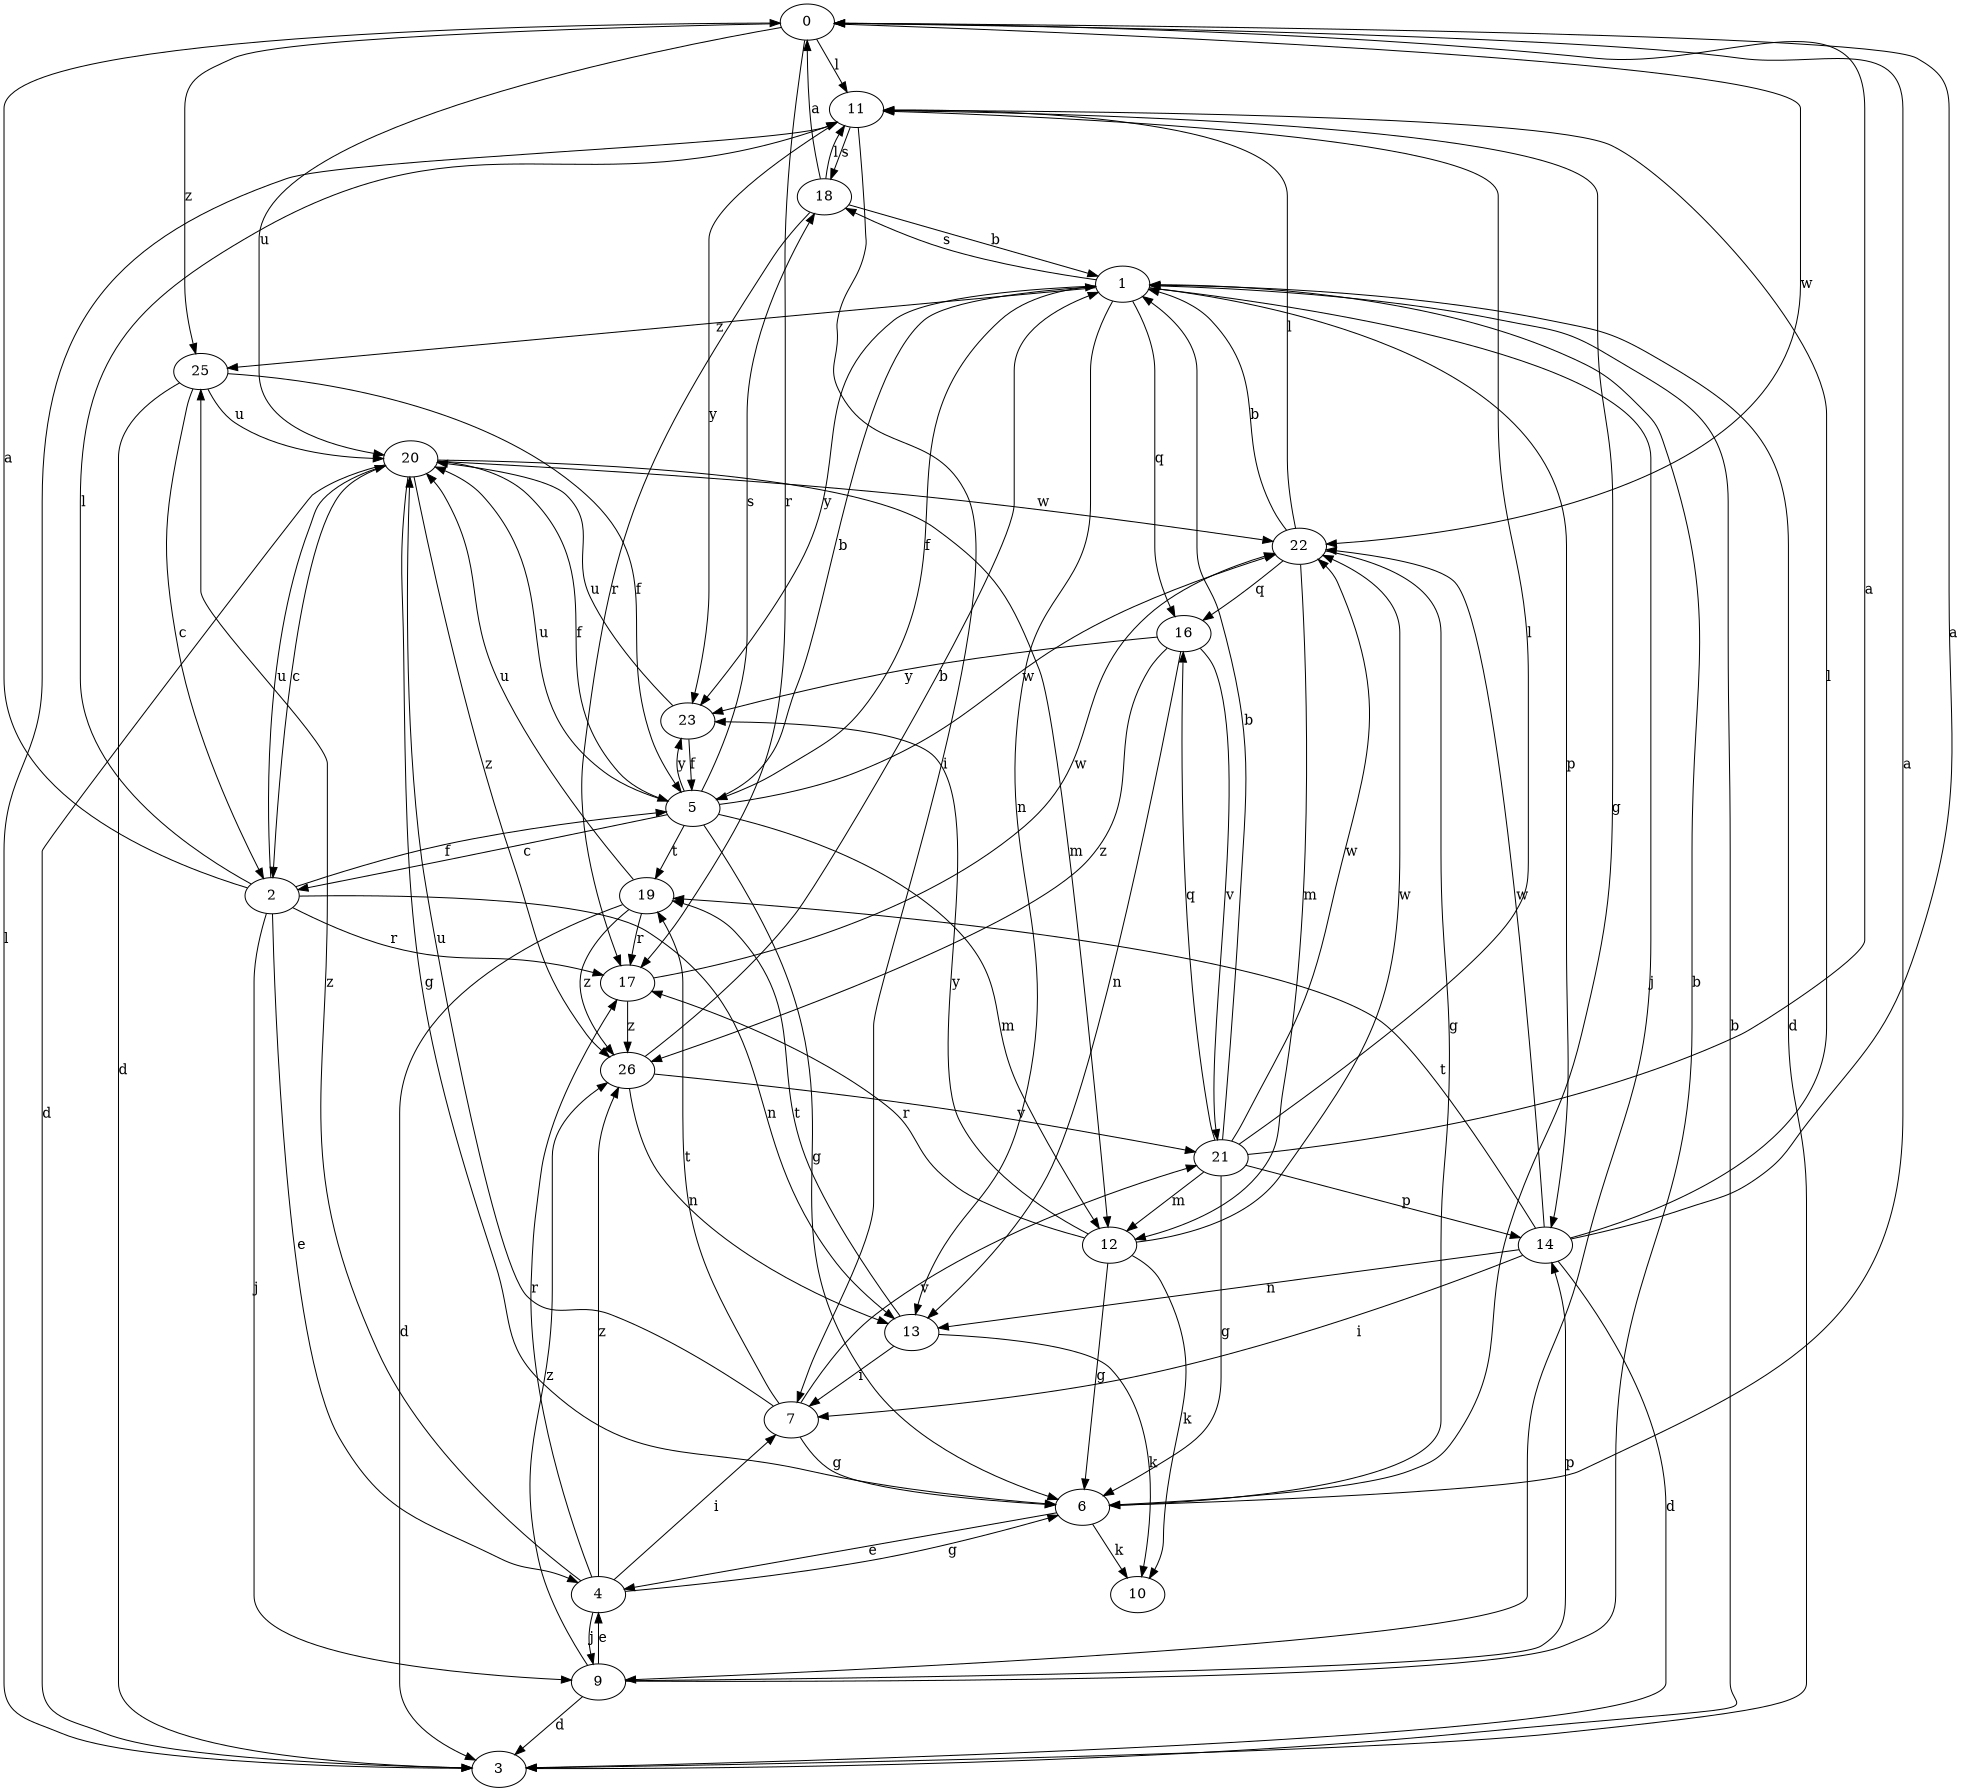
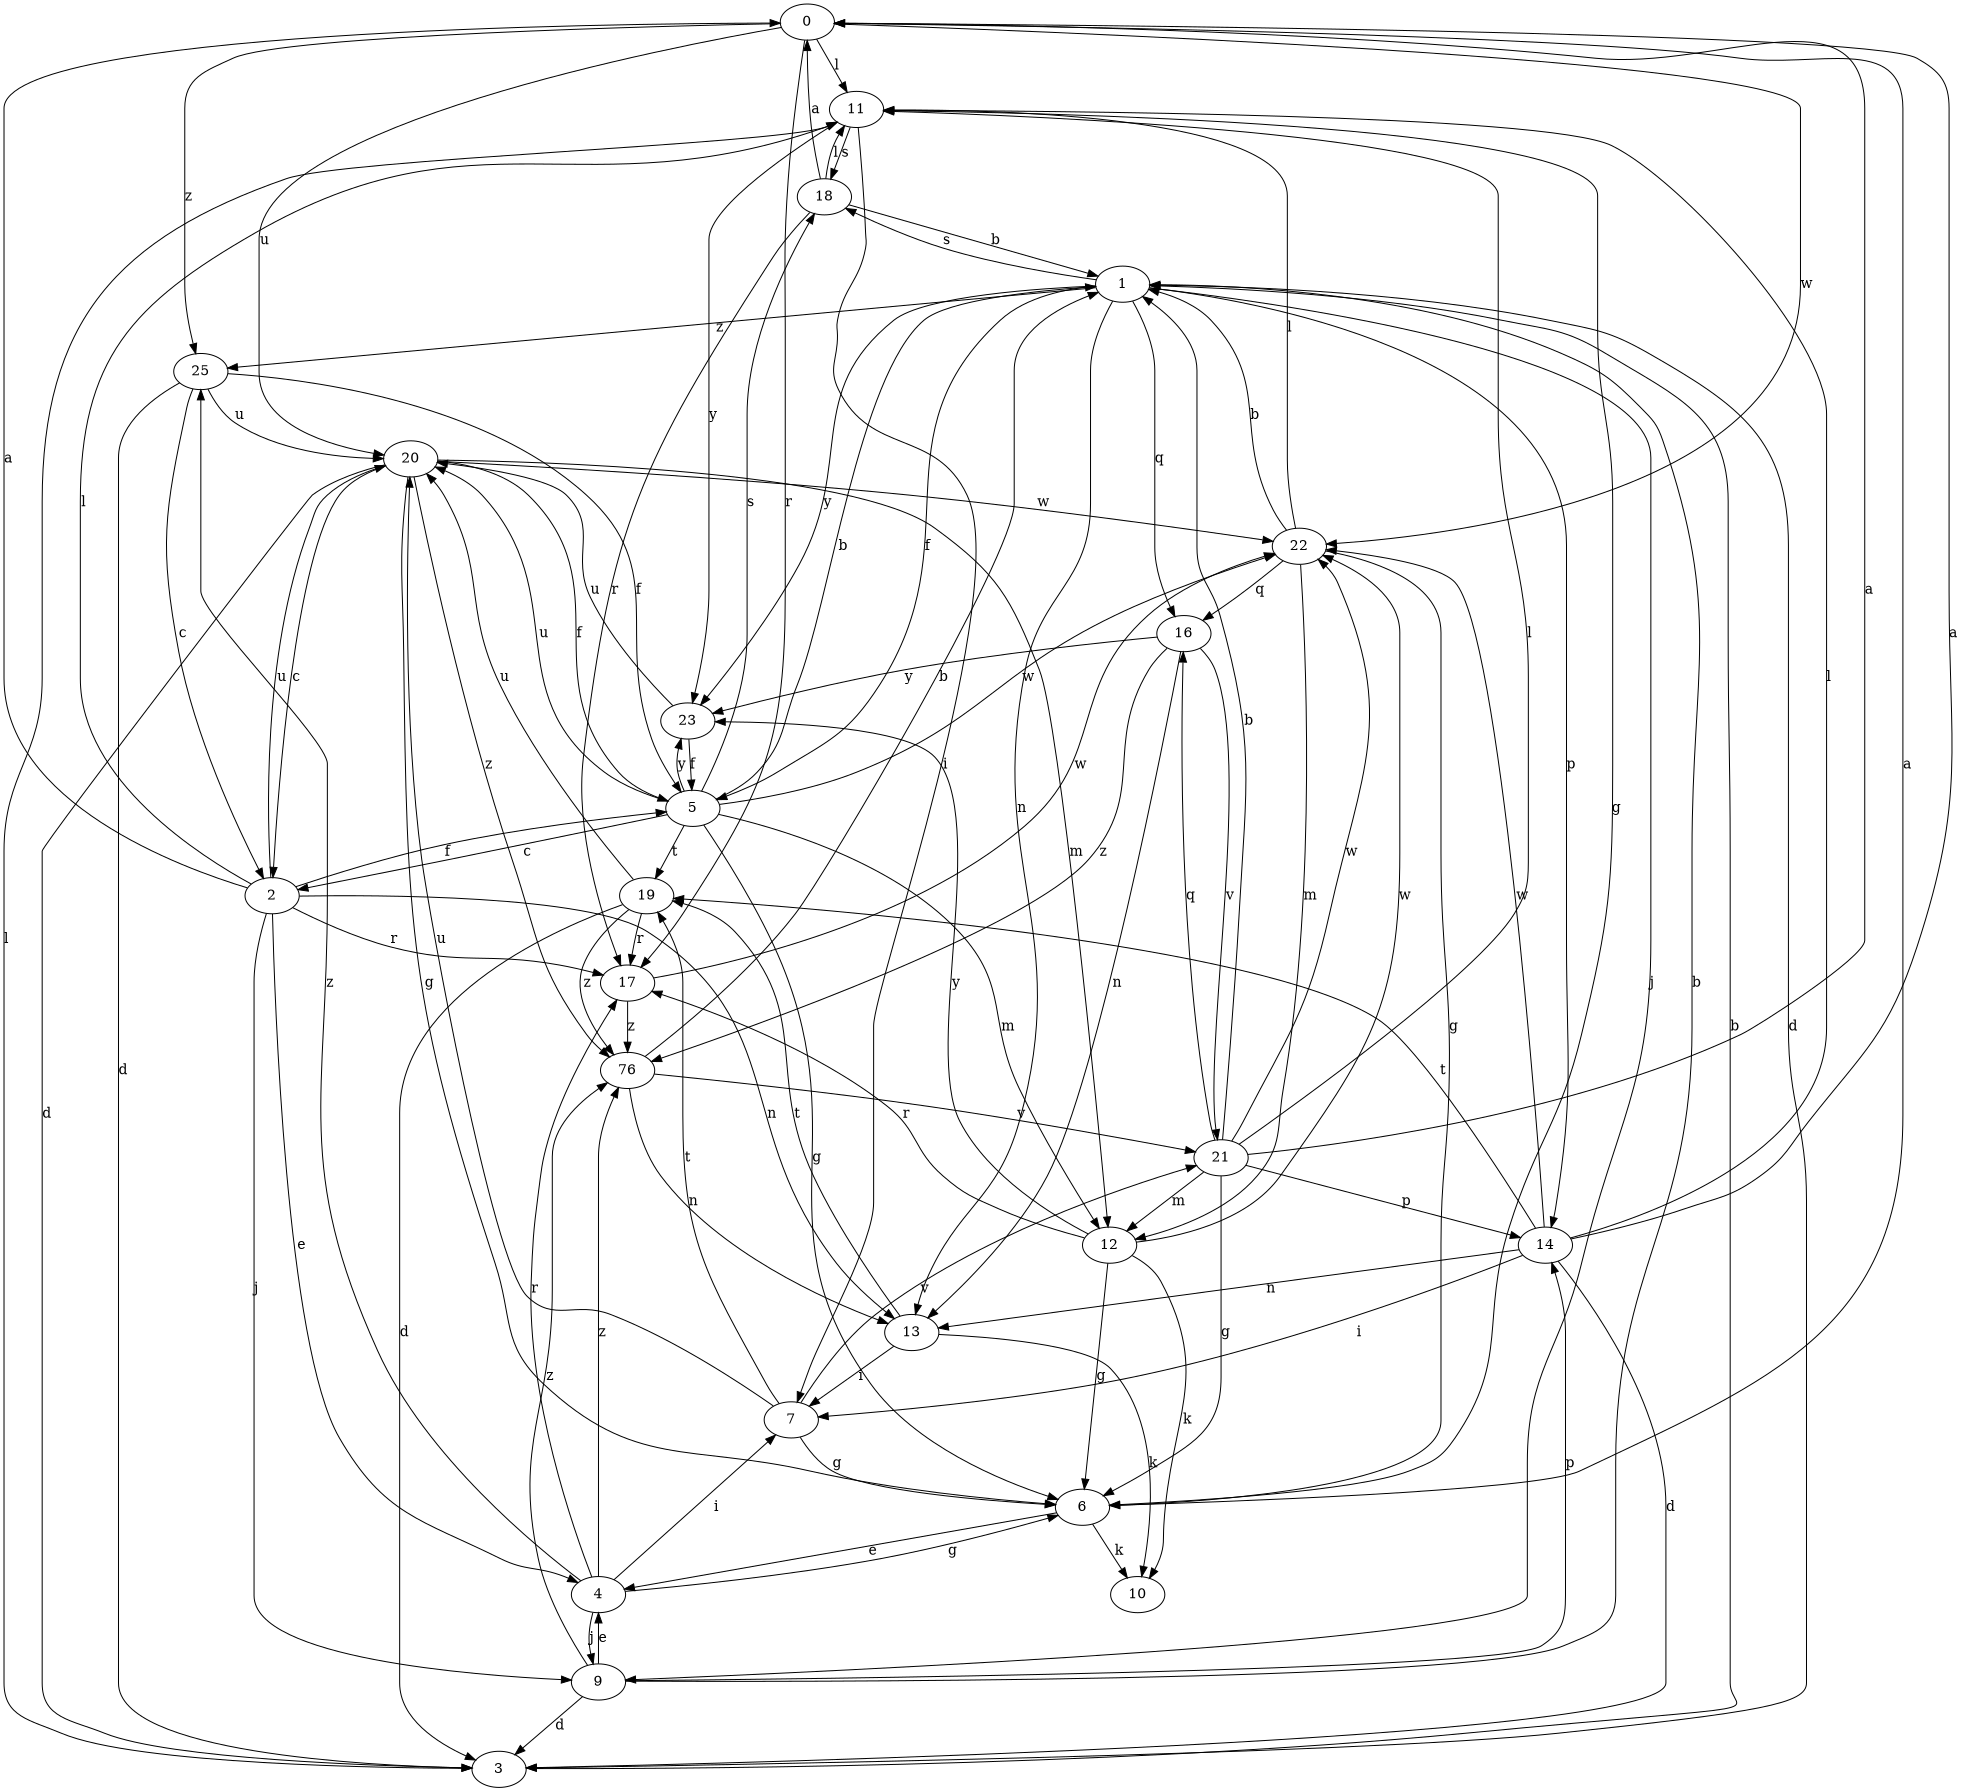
node "26": label "26" -> "76"
